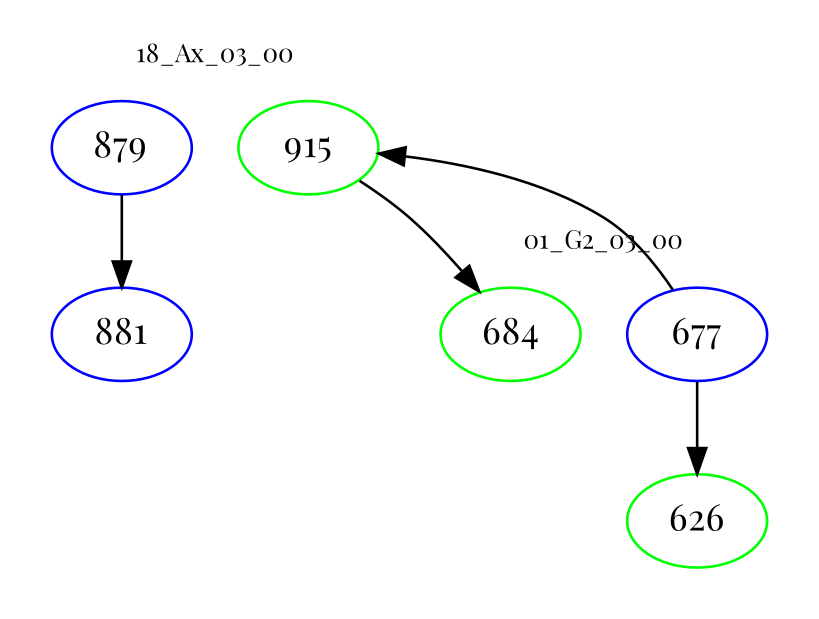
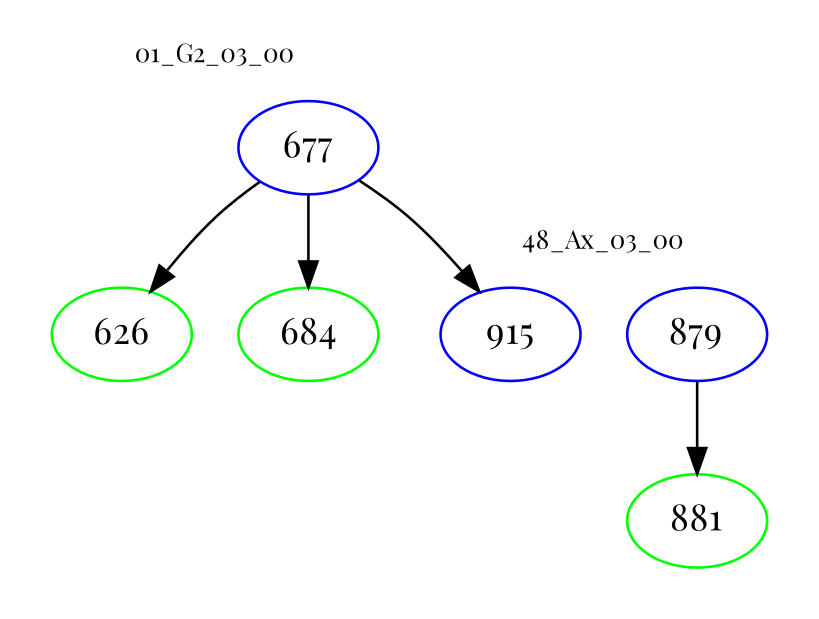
cluster "18_Ax_03_00": label "18_Ax_03_00" -> "48_Ax_03_00"
node "915": color green -> blue
edge "915" -> "684": now "677" -> "684"
node "881": color blue -> green
